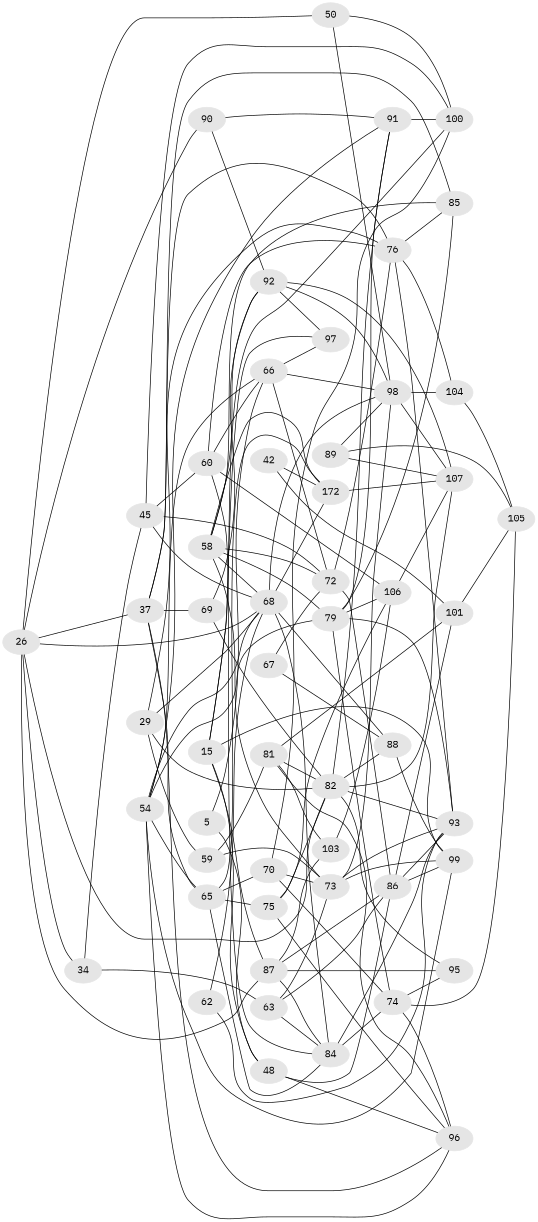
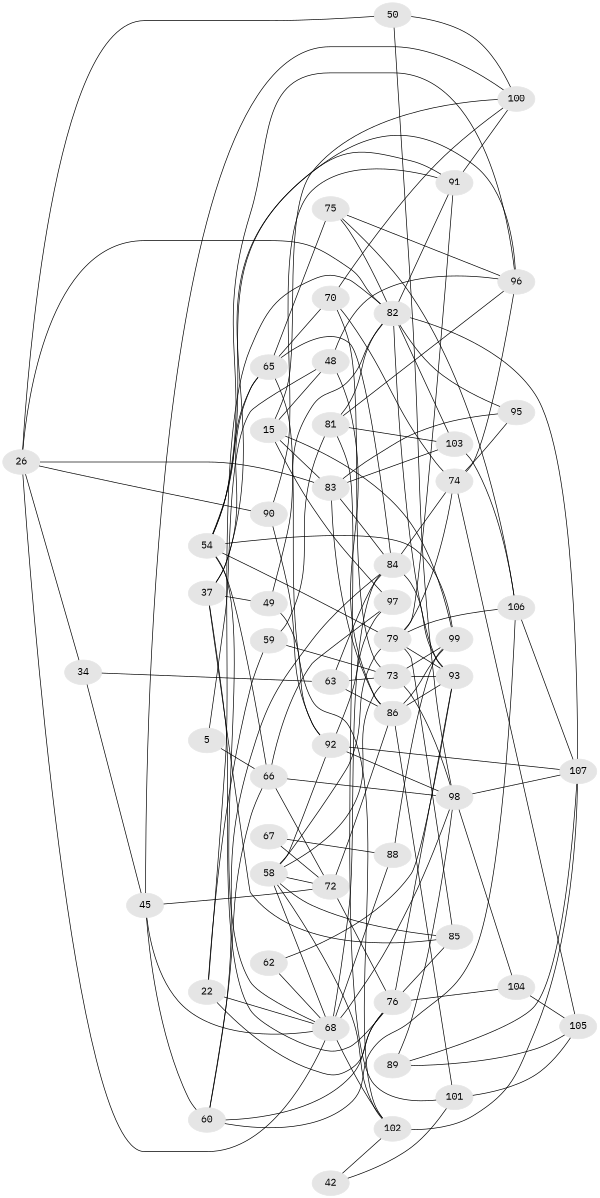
node "172": label "172" -> "102"
node "69": label "69" -> "49"
edge "37" -- "26": removed
node "29": label "29" -> "22"
edge "88" -- "82": now "103" -- "82"
node "87": label "87" -> "83"
